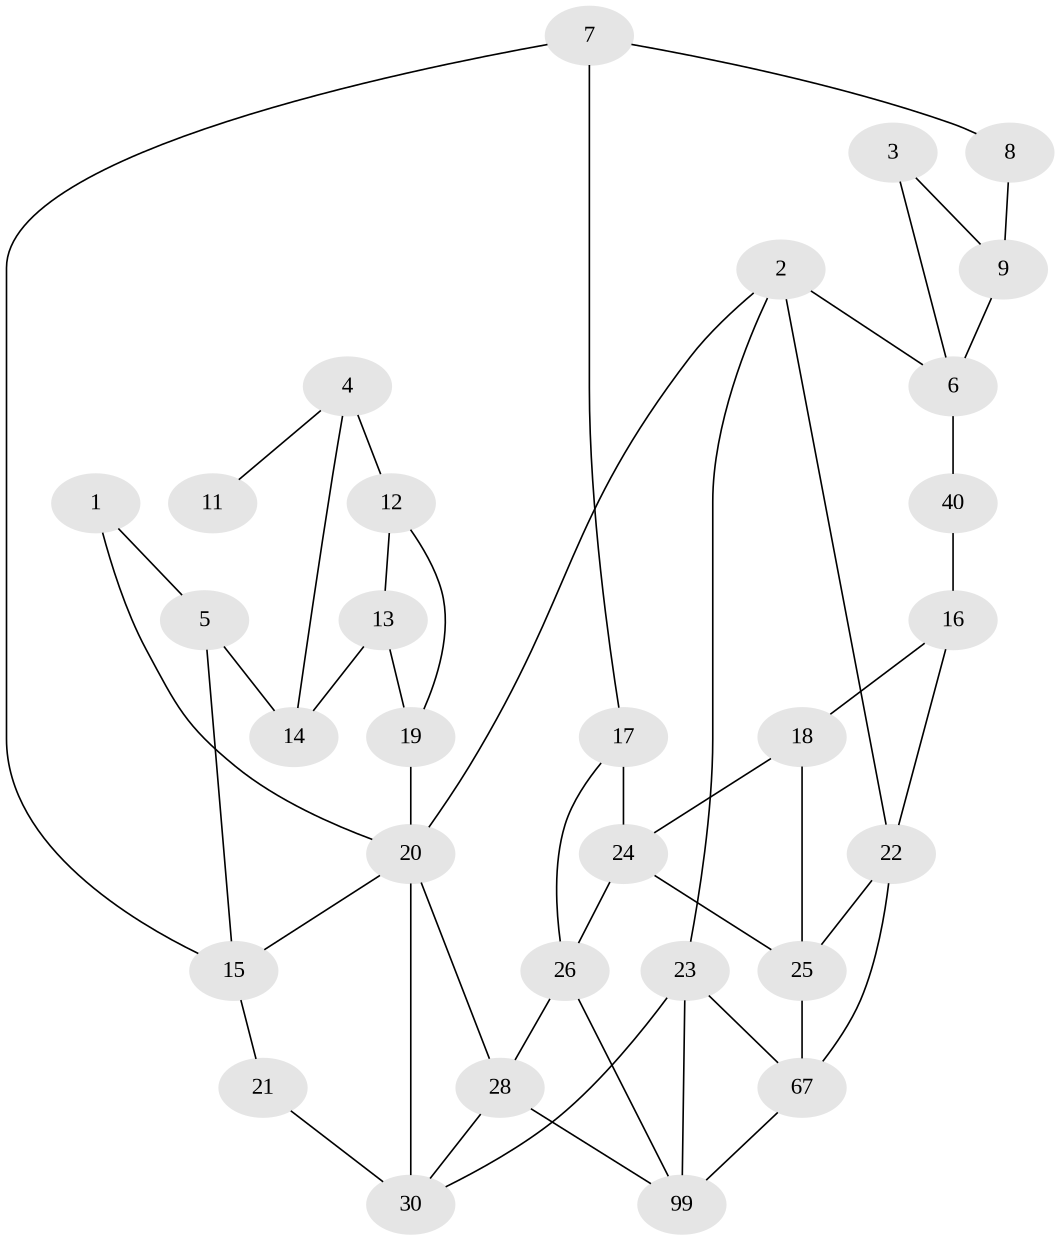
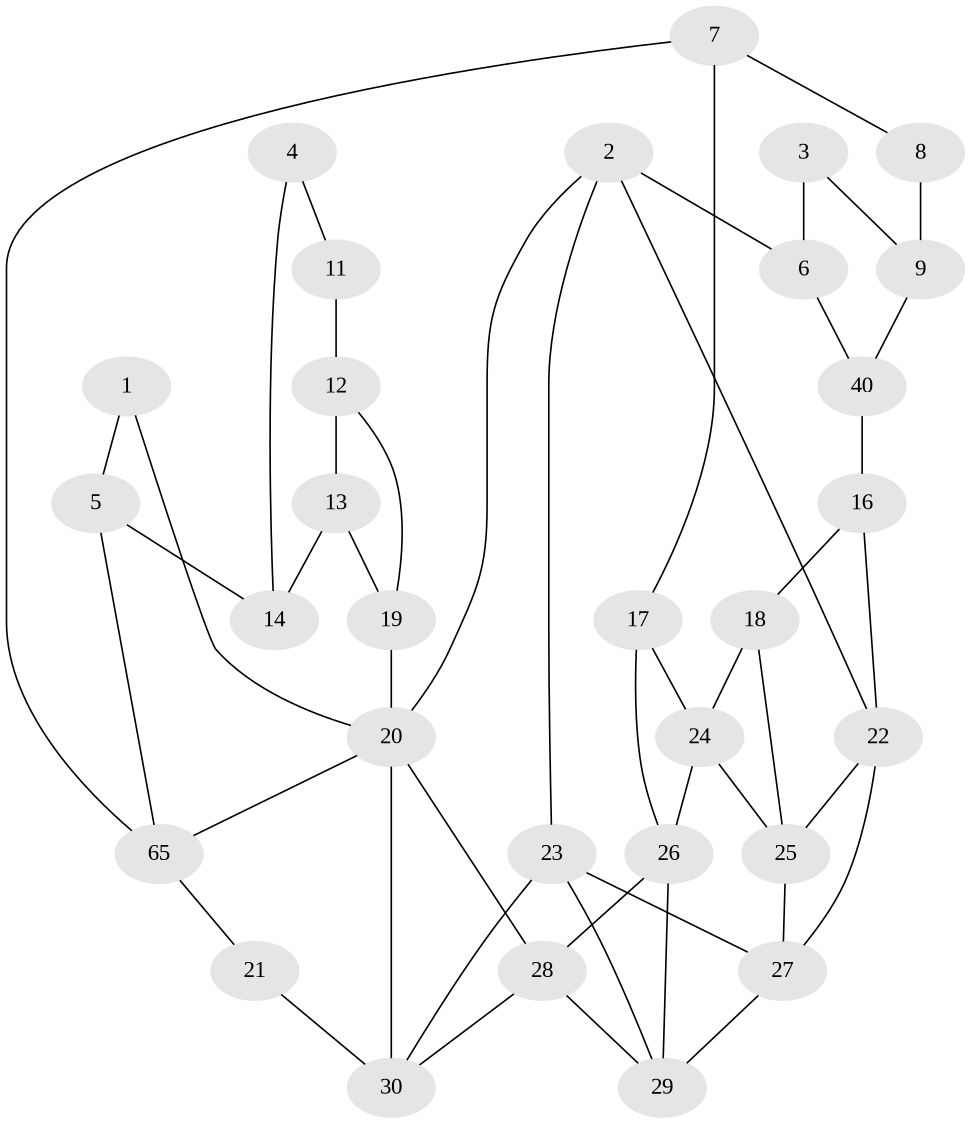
edge "9" -- "6": now "9" -- "40"
edge "4" -- "12": now "11" -- "12"
node "15": label "15" -> "65"
node "67": label "67" -> "27"
node "99": label "99" -> "29"
